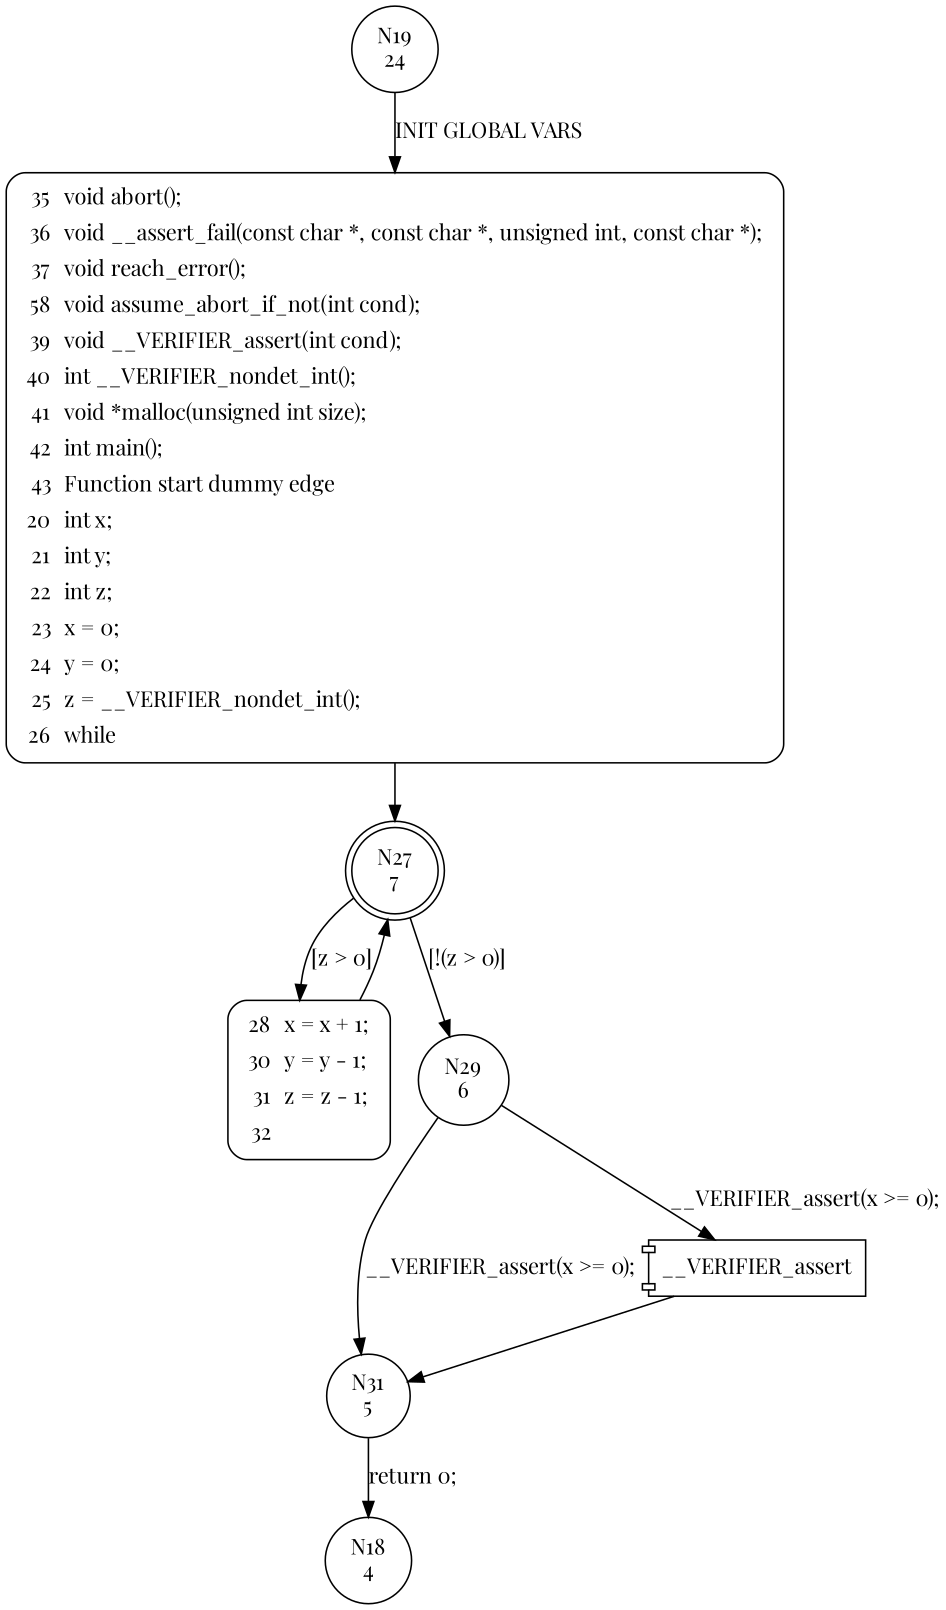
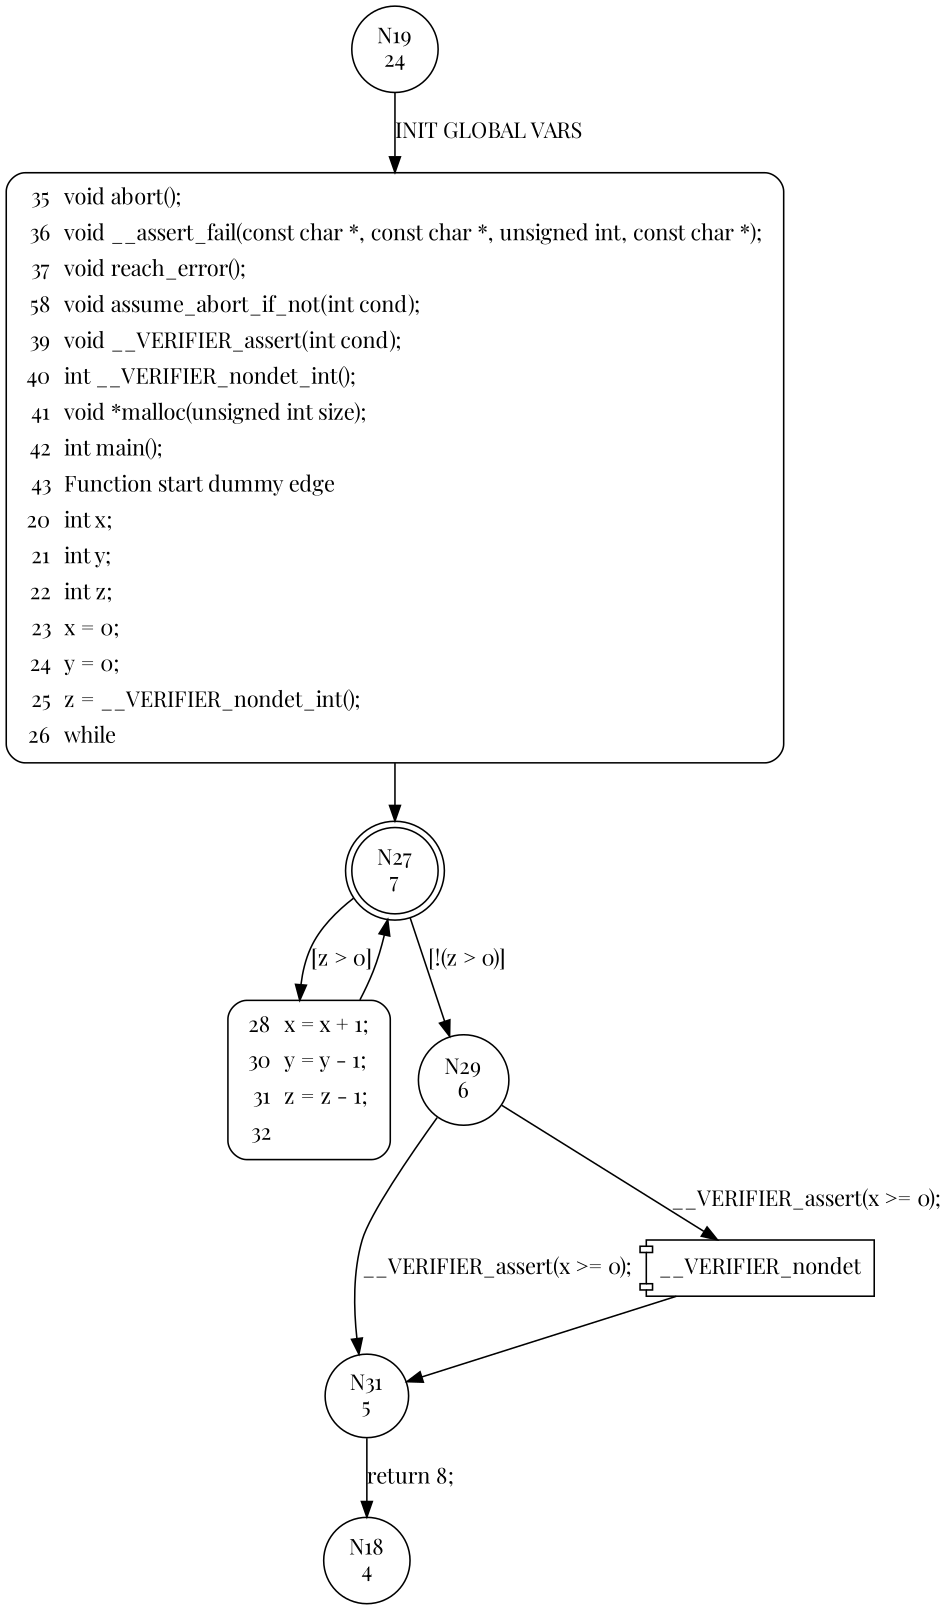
node "__VERIFIER_assert": label "__VERIFIER_assert" -> "__VERIFIER_nondet"
edge "N31 5" -> "N18 4": label "return 0;" -> "return 8;"
